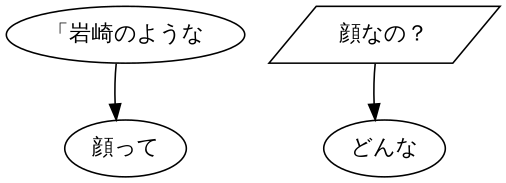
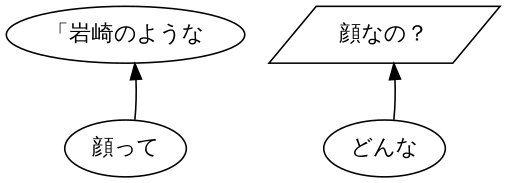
edge "「岩崎のような" -> "顔って": reversed
edge "顔なの？" -> "どんな": reversed
